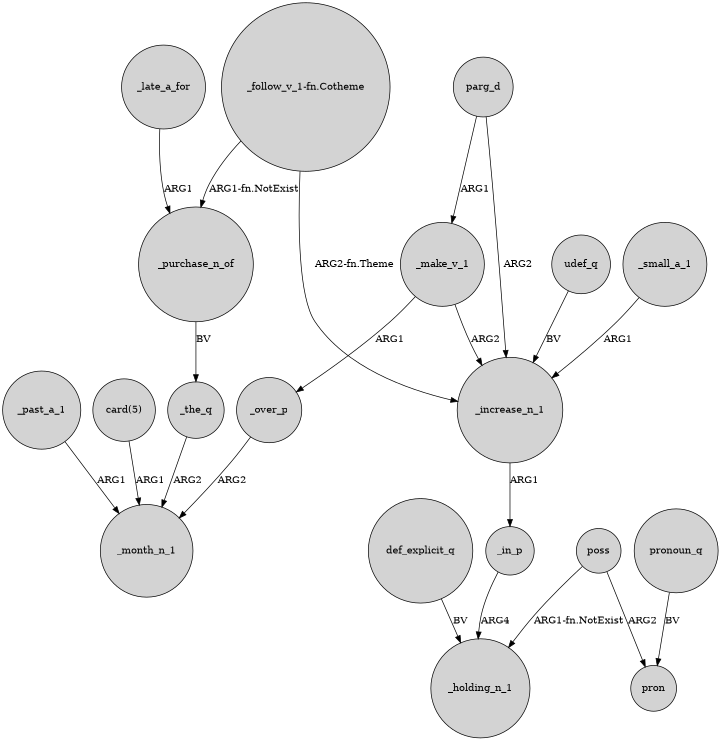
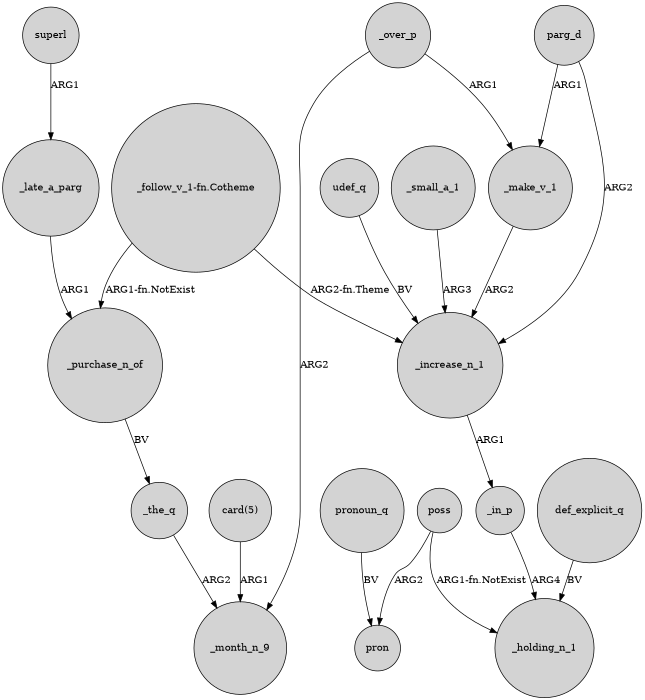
node "superl": added
node "_late_a_for": label "_late_a_for" -> "_late_a_parg"
edge "_small_a_1" -> "_increase_n_1": label "ARG1" -> "ARG3"
edge "_make_v_1" -> "_over_p": reversed
node "_past_a_1": removed
node "_month_n_1": label "_month_n_1" -> "_month_n_9"
